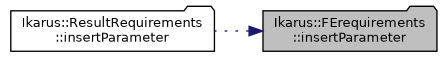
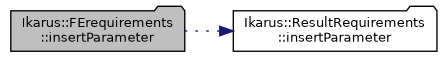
edge "Ikarus::ResultRequirements ::insertParameter" -> "Ikarus::FErequirements ::insertParameter": reversed
